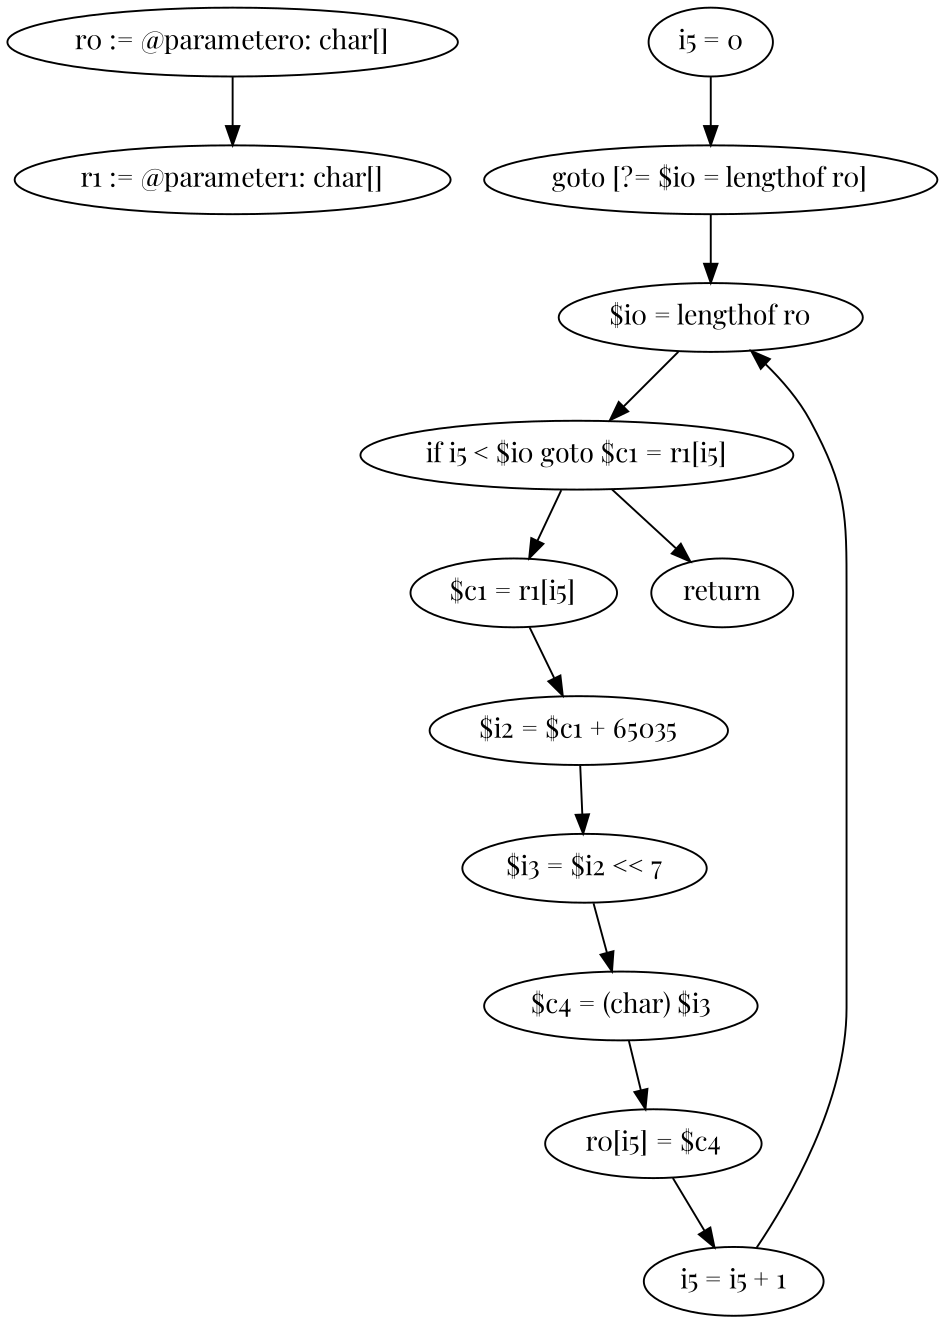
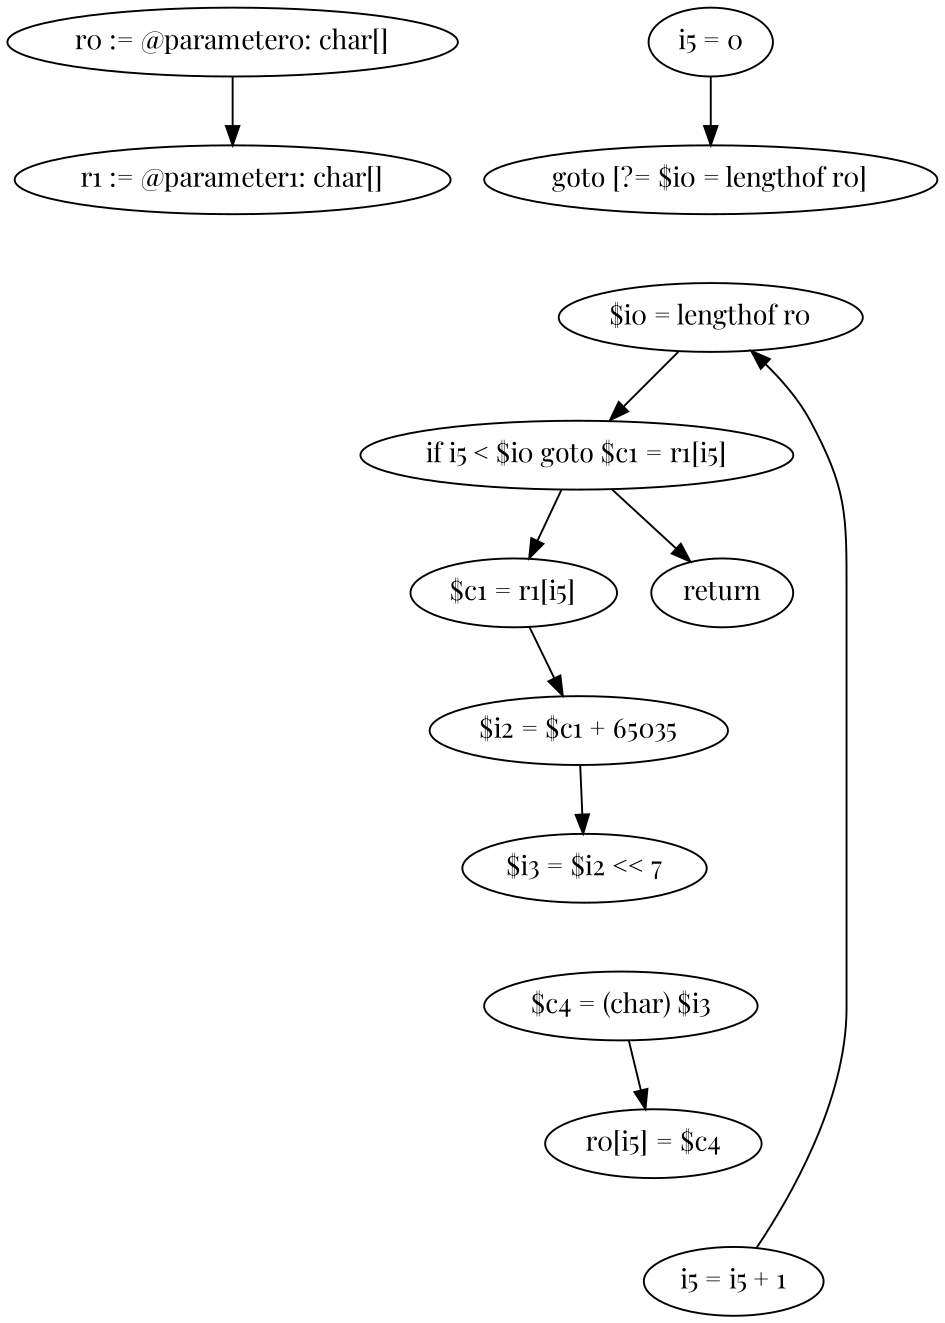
edge "goto [?= $i0 = lengthof r0]" -> "$i0 = lengthof r0": removed
edge "$i3 = $i2 << 7" -> "$c4 = (char) $i3": removed
edge "r0[i5] = $c4" -> "i5 = i5 + 1": removed
